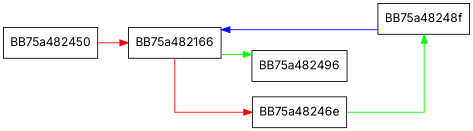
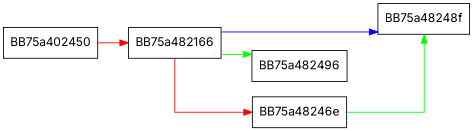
edge "BB75a48248f" -> "BB75a482166": reversed
node "BB75a482450": label "BB75a482450" -> "BB75a402450"
